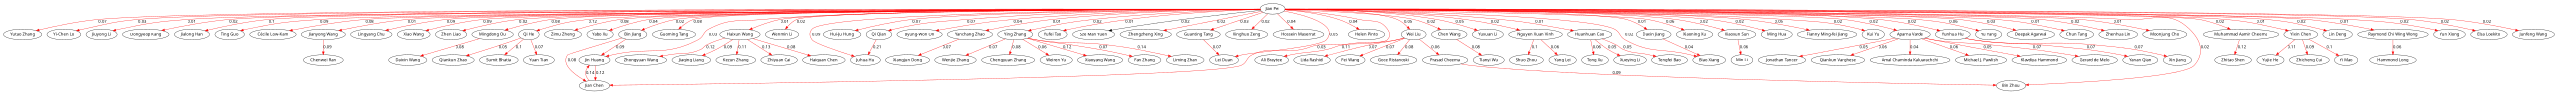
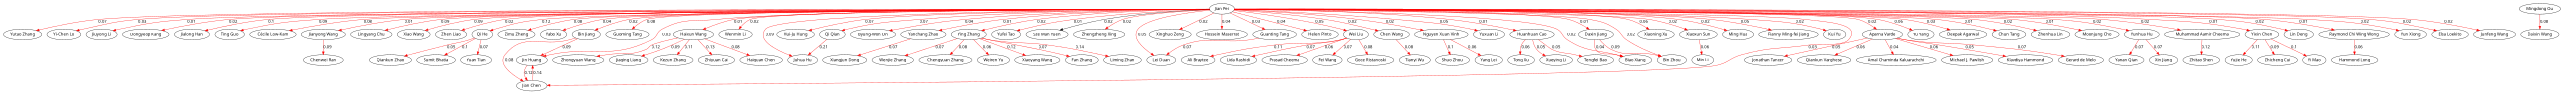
edge "Jian Pei" -> "Mingdong Ou": removed, label "0.08"
edge "Prasad Cheema" -> "Bin Zhou": now "Daxin Jiang" -> "Bin Zhou"
